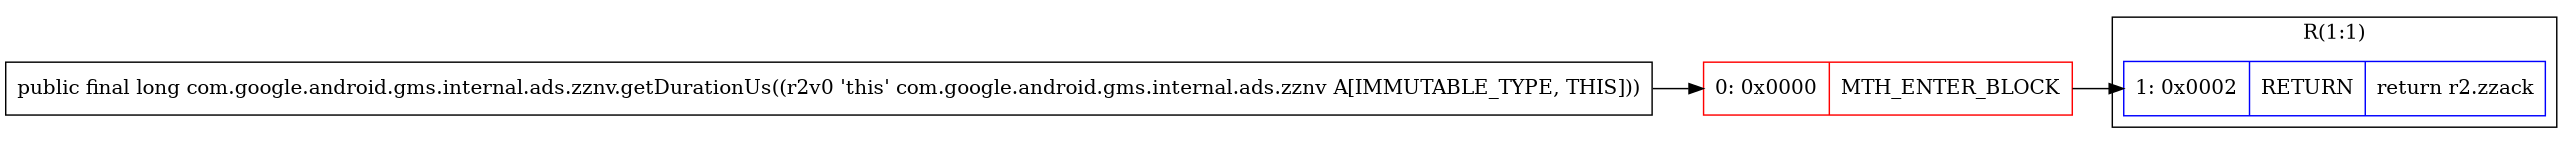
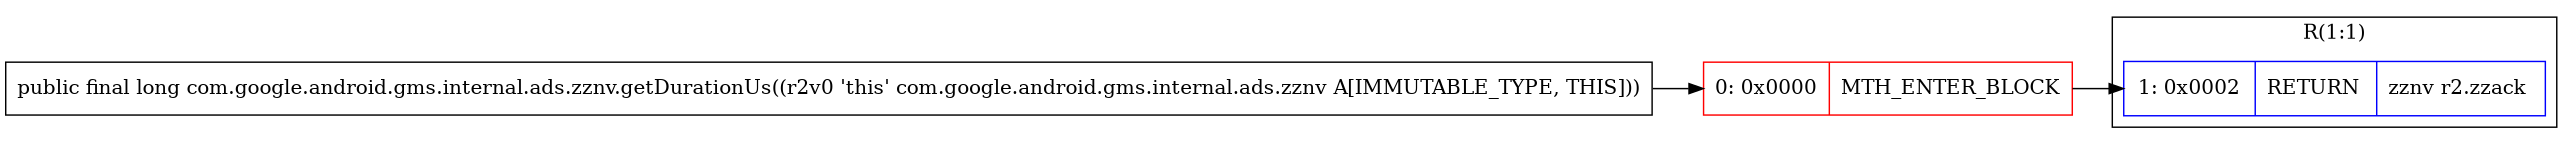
node "1: 0x0002": text "return r2.zzack" -> "zznv r2.zzack"
